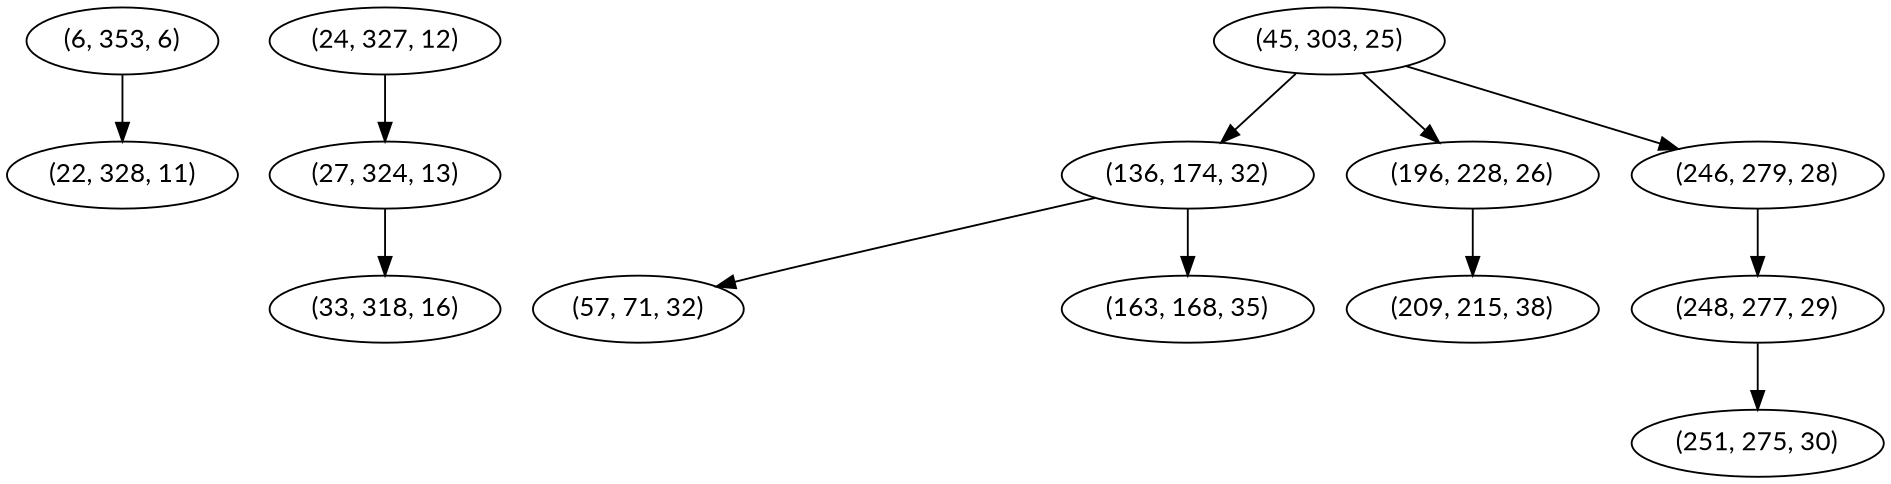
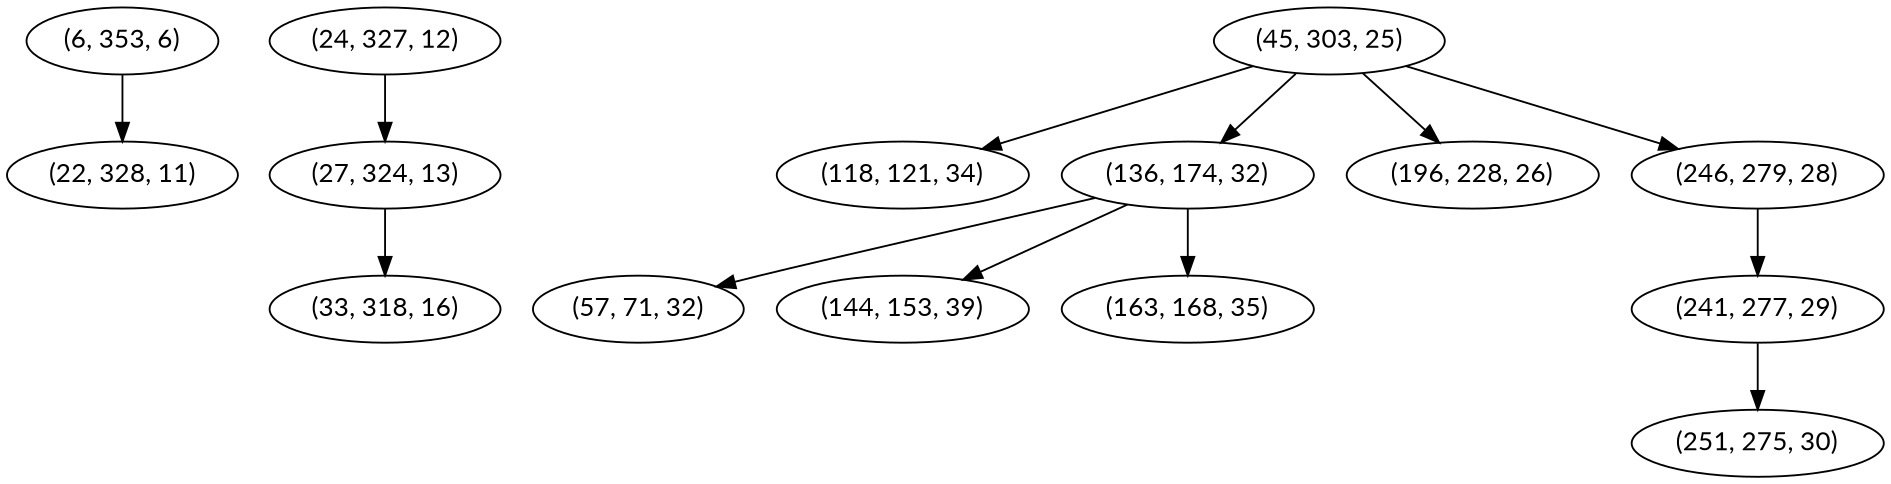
node "(118, 121, 34)": added
node "(144, 153, 39)": added
node "(209, 215, 38)": removed
node "(248, 277, 29)": label "(248, 277, 29)" -> "(241, 277, 29)"
